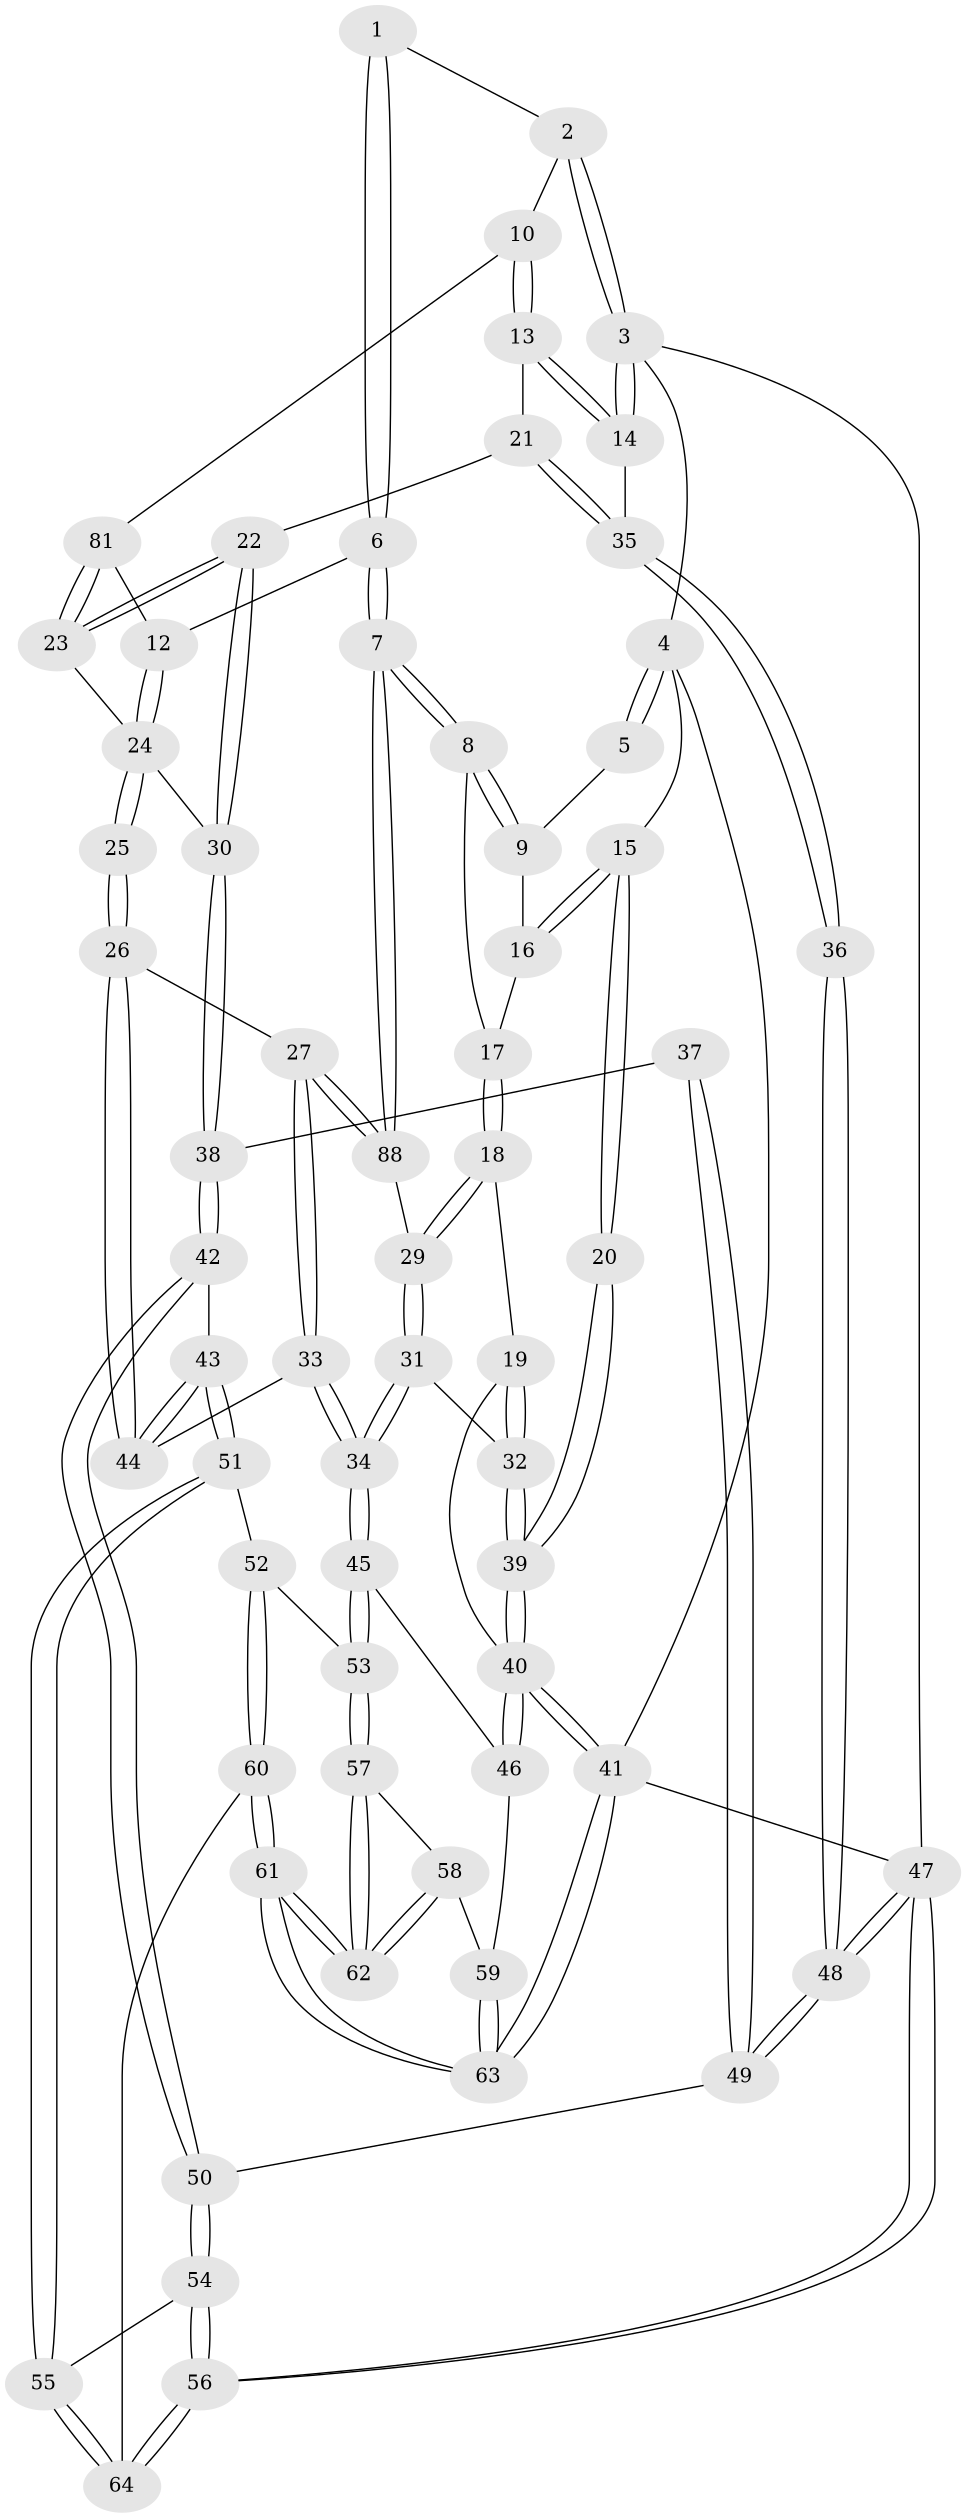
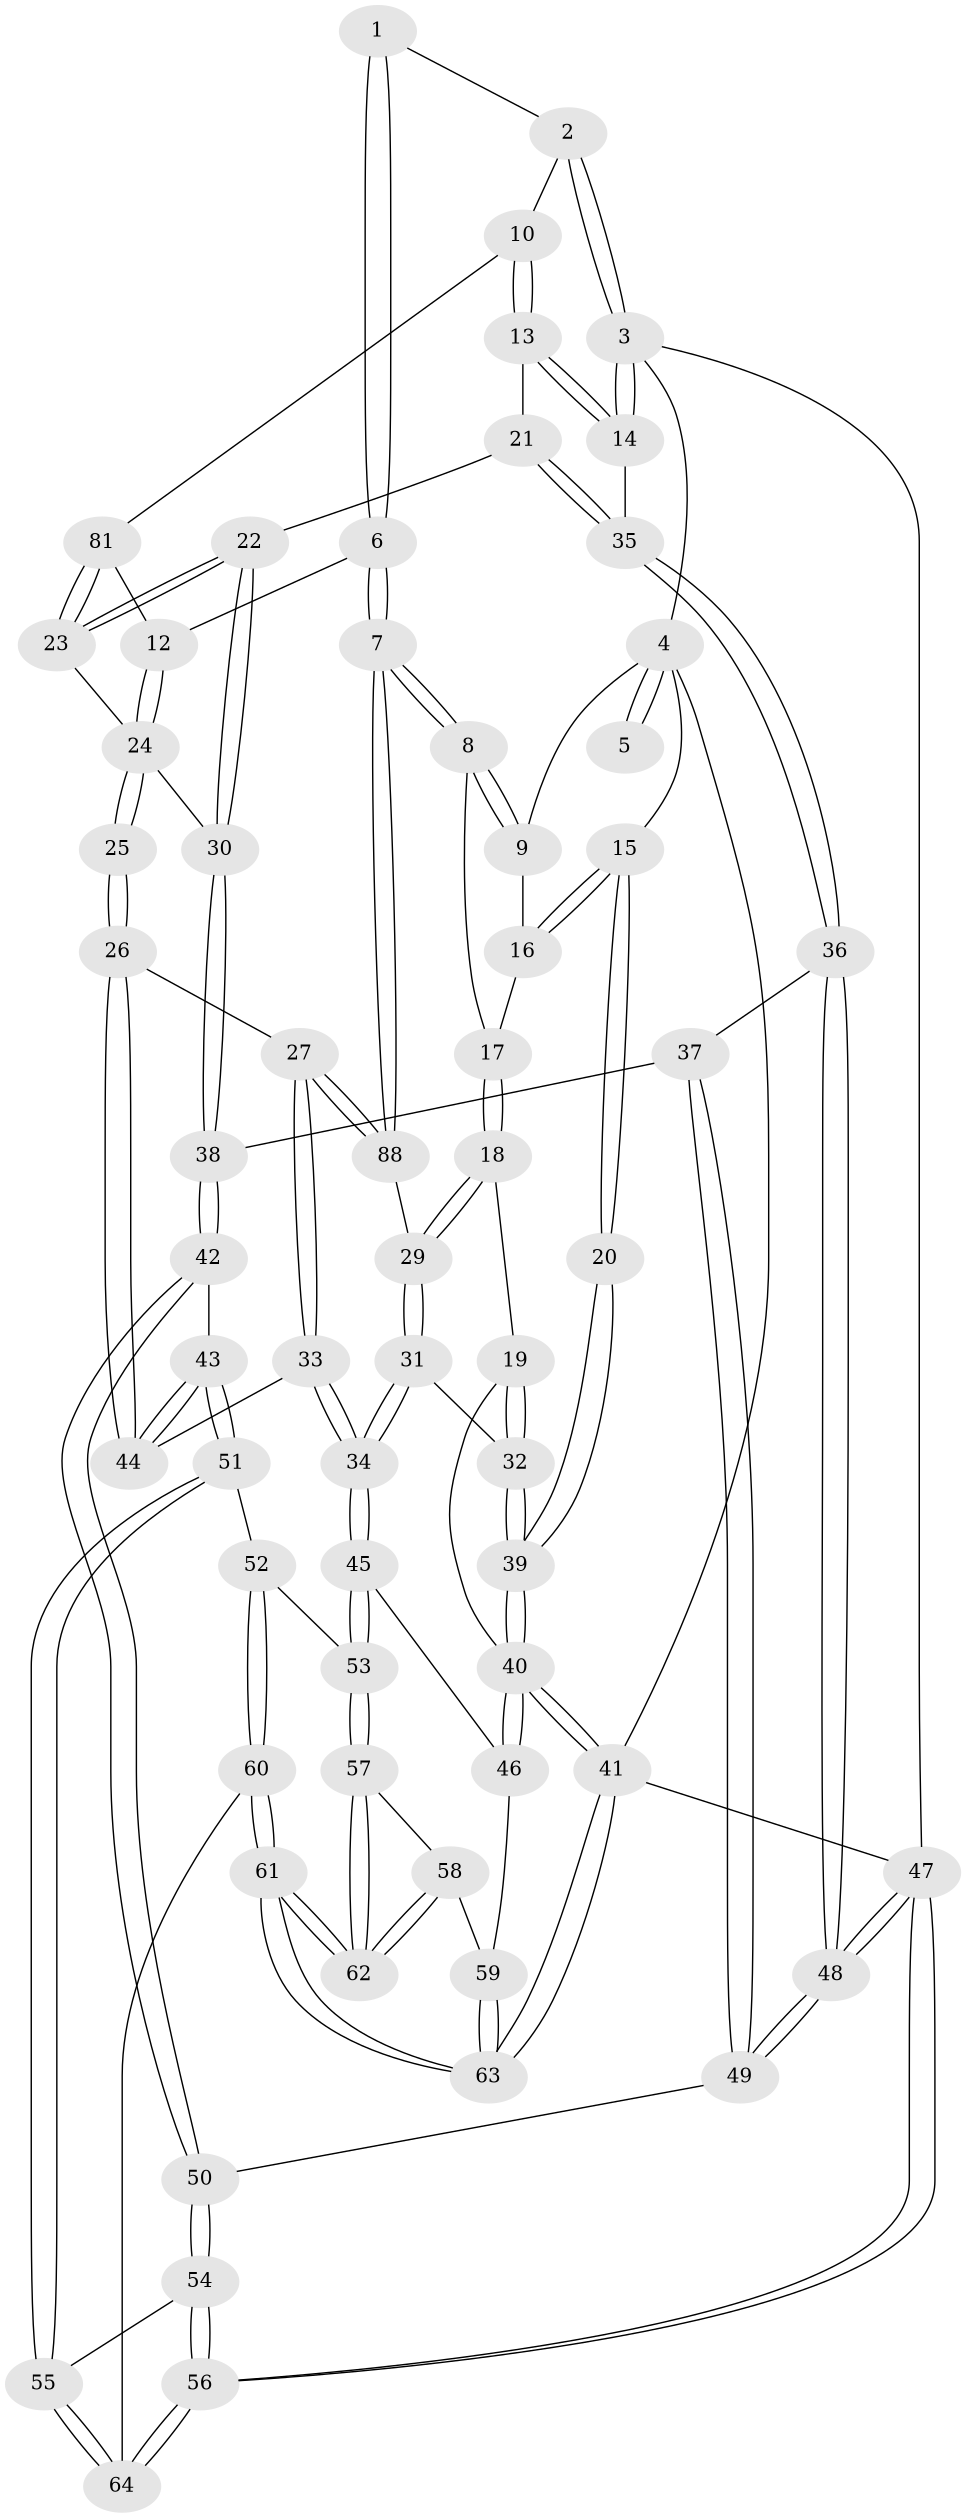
edge "5" -- "9": now "4" -- "9"
edge "36" -- "37": added
